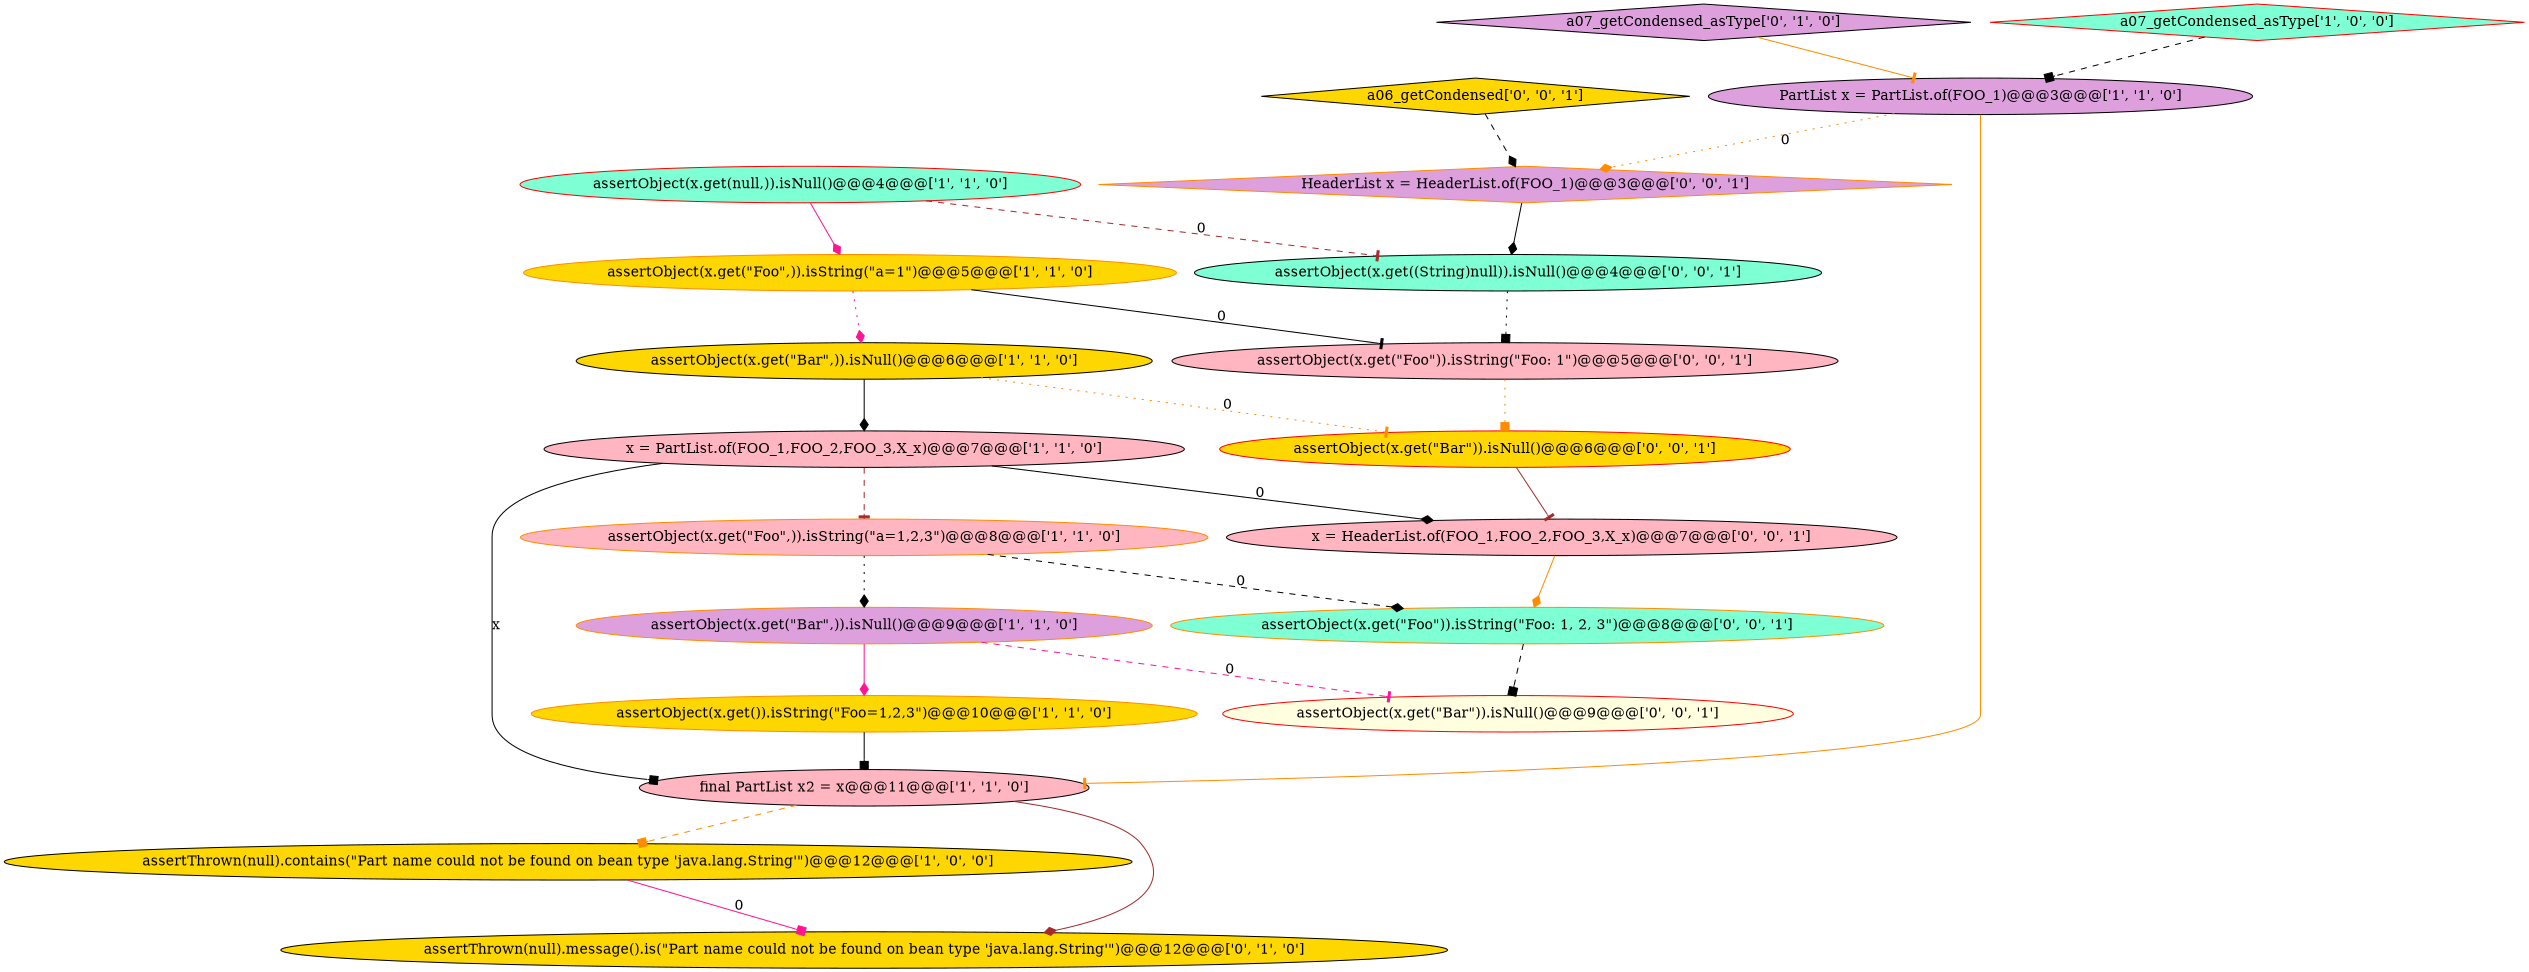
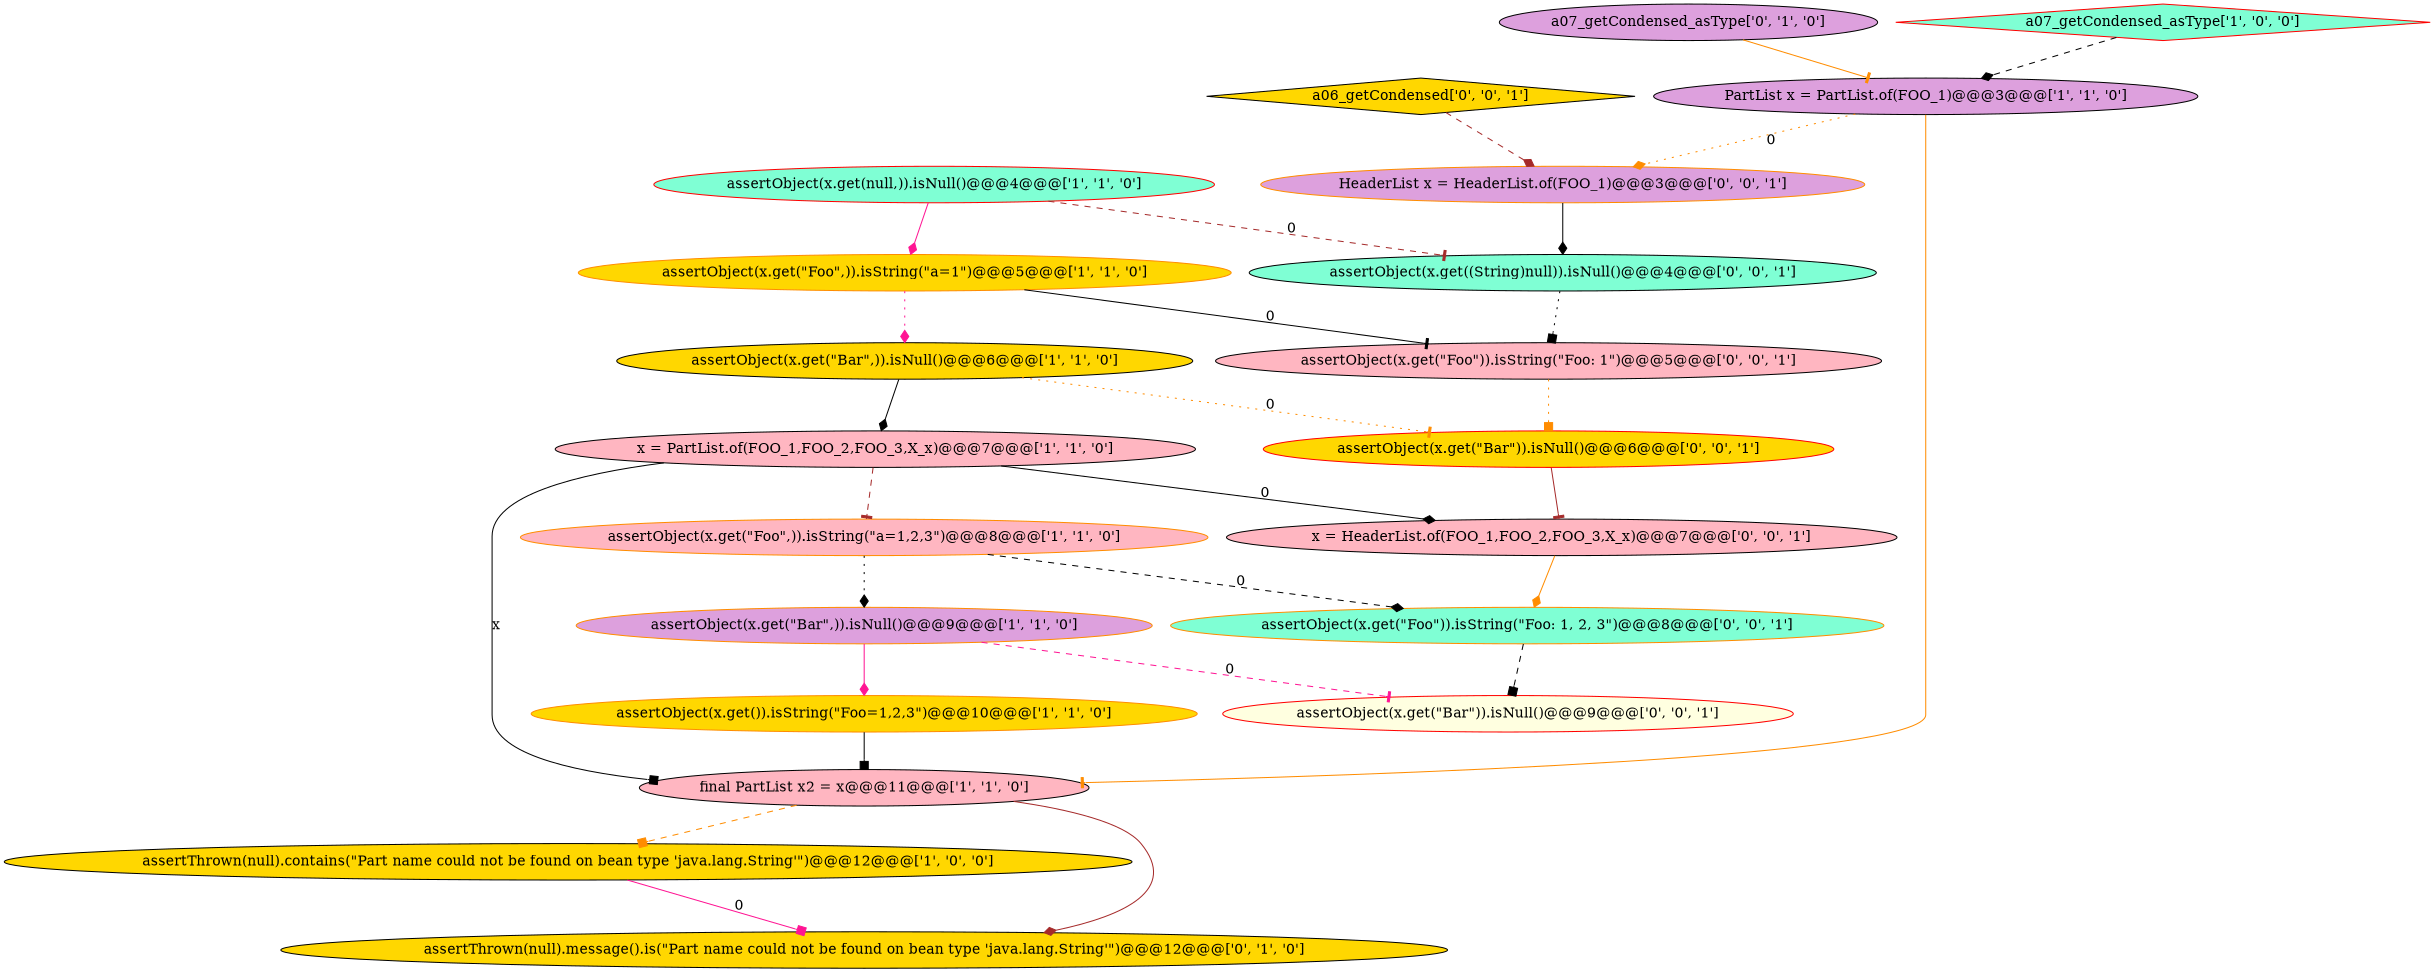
node "a07_getCondensed_asType['0', '1', '0']": shape diamond -> ellipse
edge "a07_getCondensed_asType['1', '0', '0']" -> "PartList x = PartList.of(FOO_1)@@@3@@@['1', '1', '0']": arrowhead box -> diamond
edge "a06_getCondensed['0', '0', '1']" -> "HeaderList x = HeaderList.of(FOO_1)@@@3@@@['0', '0', '1']": color black -> brown
node "HeaderList x = HeaderList.of(FOO_1)@@@3@@@['0', '0', '1']": shape diamond -> ellipse
